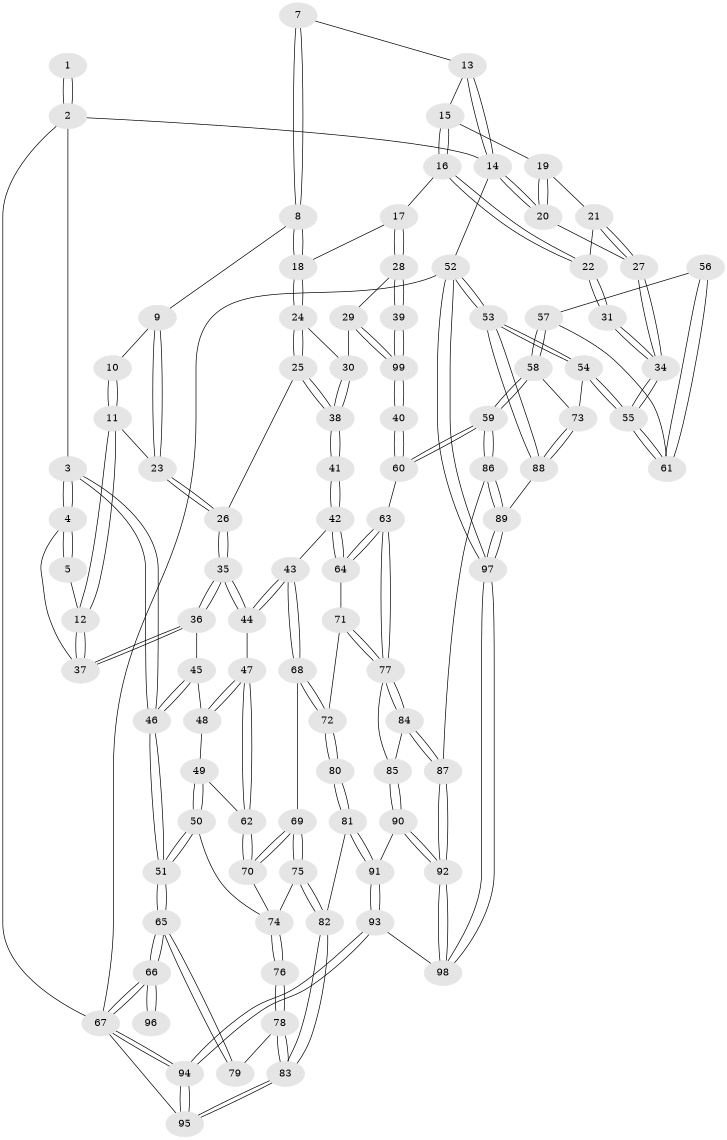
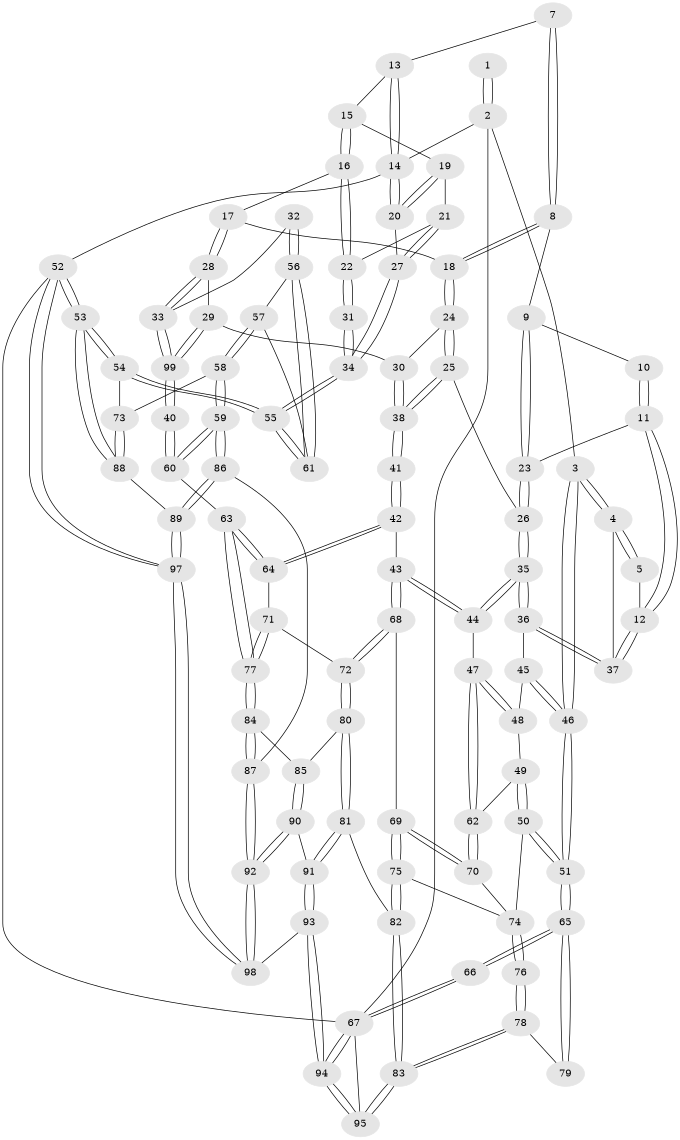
node "32": added
node "39": label "39" -> "33"
edge "77" -- "85": now "80" -- "85"
node "96": removed
